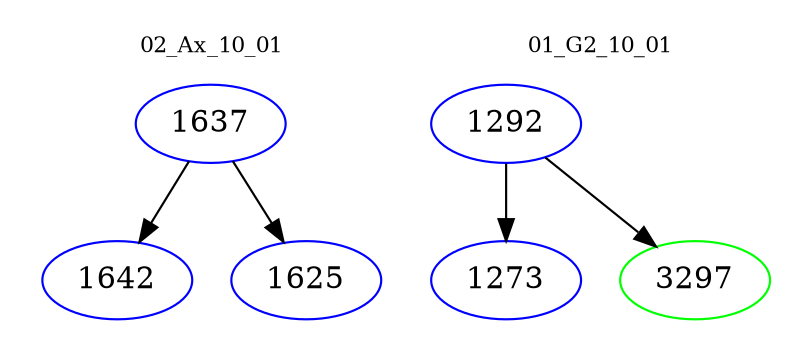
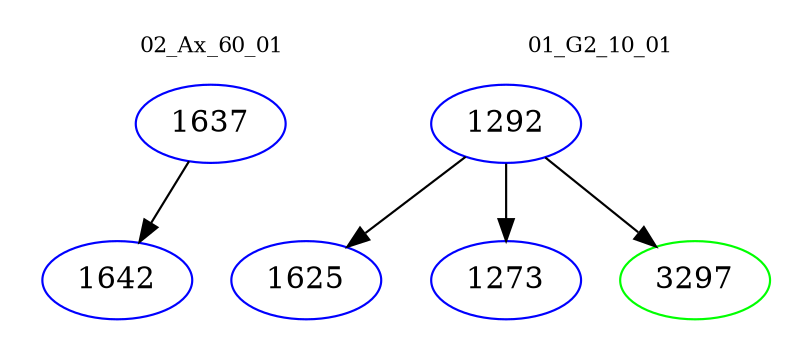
cluster "02_Ax_10_01": label "02_Ax_10_01" -> "02_Ax_60_01"
edge "1637" -> "1625": now "1292" -> "1625"
